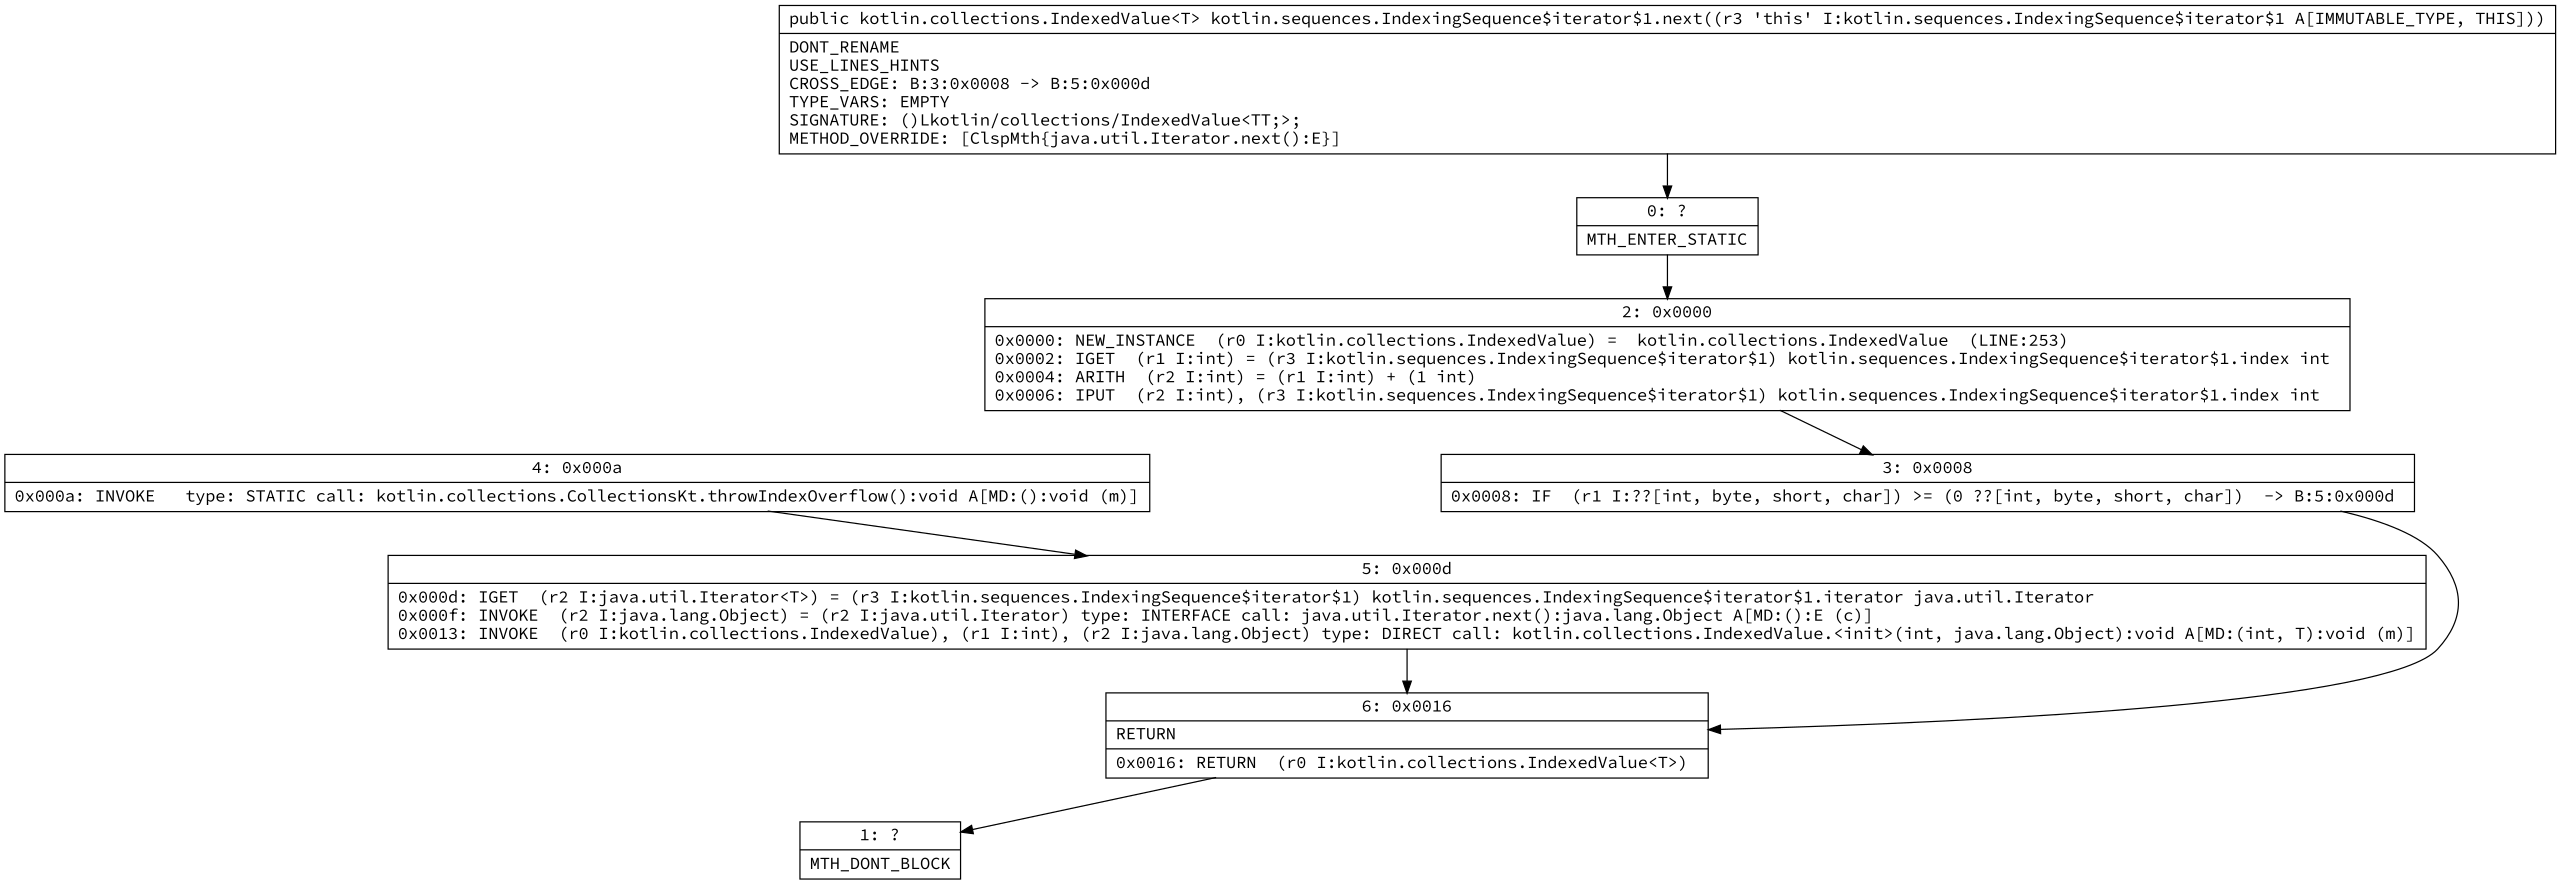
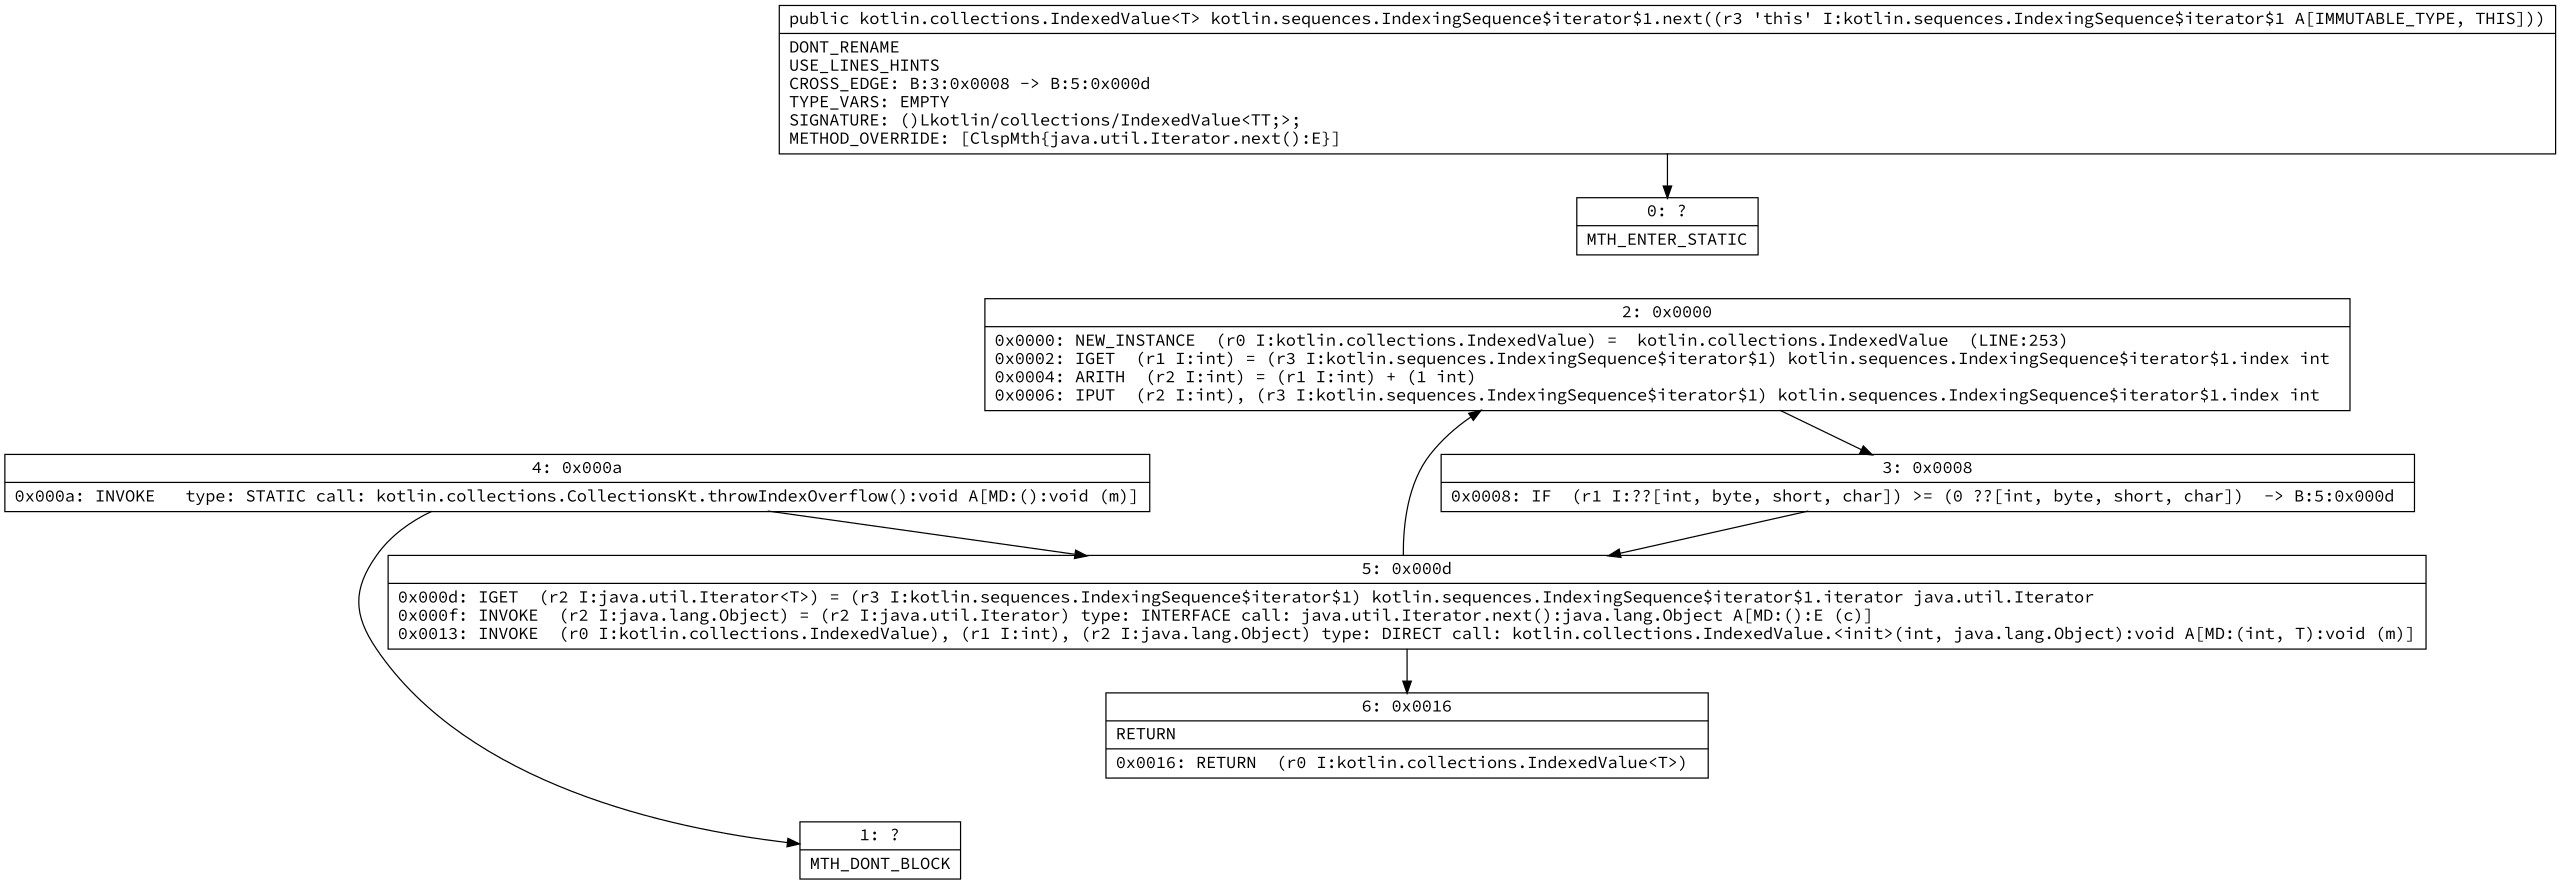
edge "0: ?" -> "2: 0x0000": now "5: 0x000d" -> "2: 0x0000"
edge "3: 0x0008" -> "6: 0x0016": now "3: 0x0008" -> "5: 0x000d"
edge "6: 0x0016" -> "1: ?": now "4: 0x000a" -> "1: ?"
